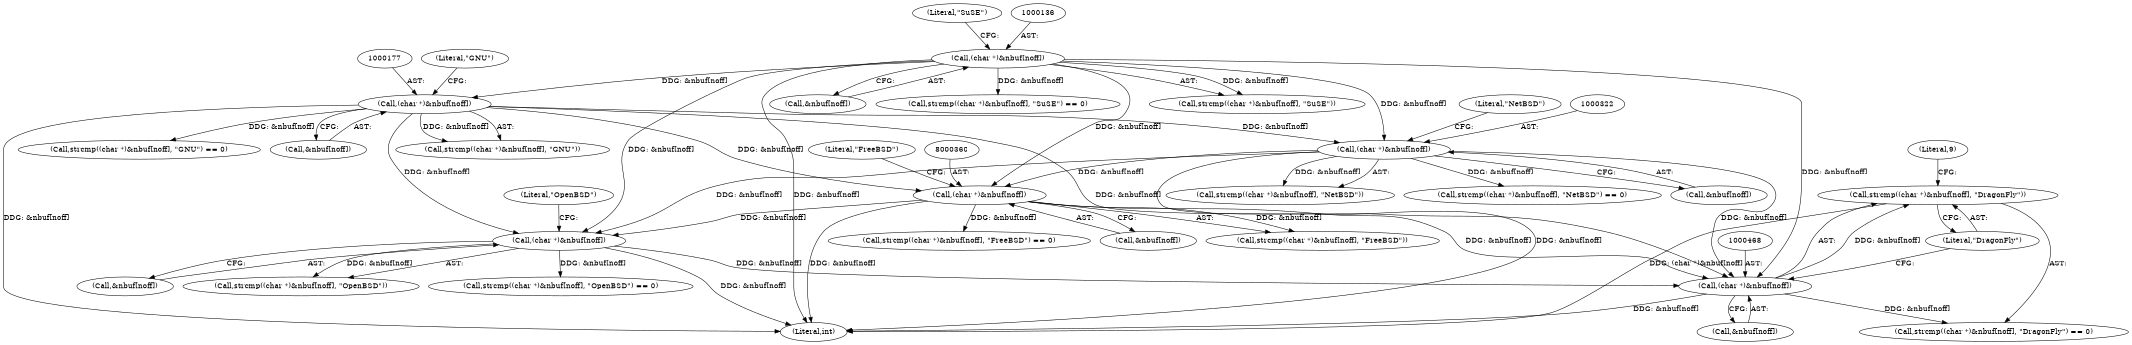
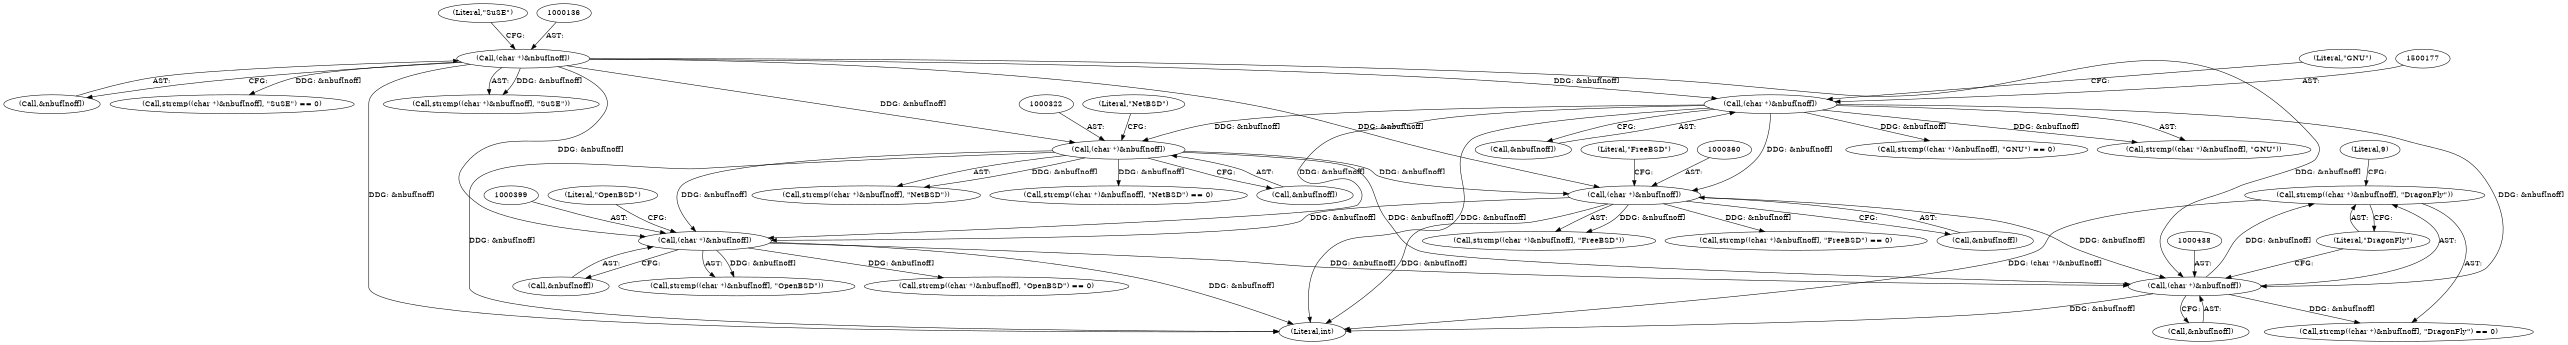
node "1000177": label "1000177" -> "1500177"
node "8000360": label "8000360" -> "1000360"
node "1000399": added
node "1000468": label "1000468" -> "1000438"
